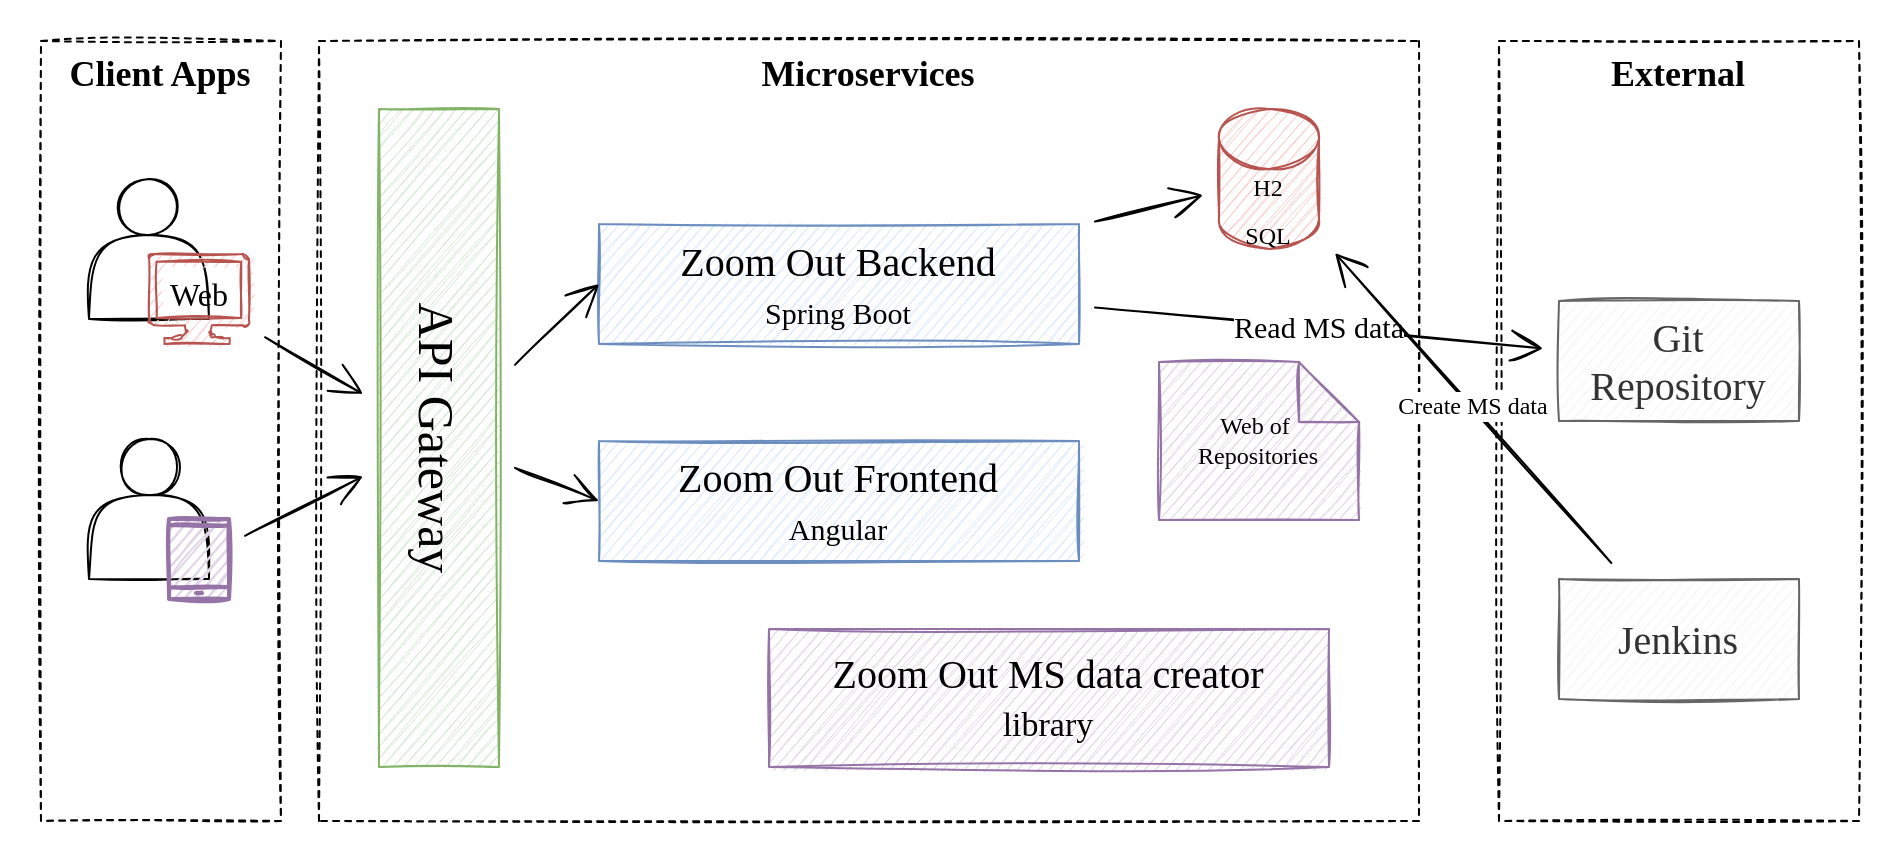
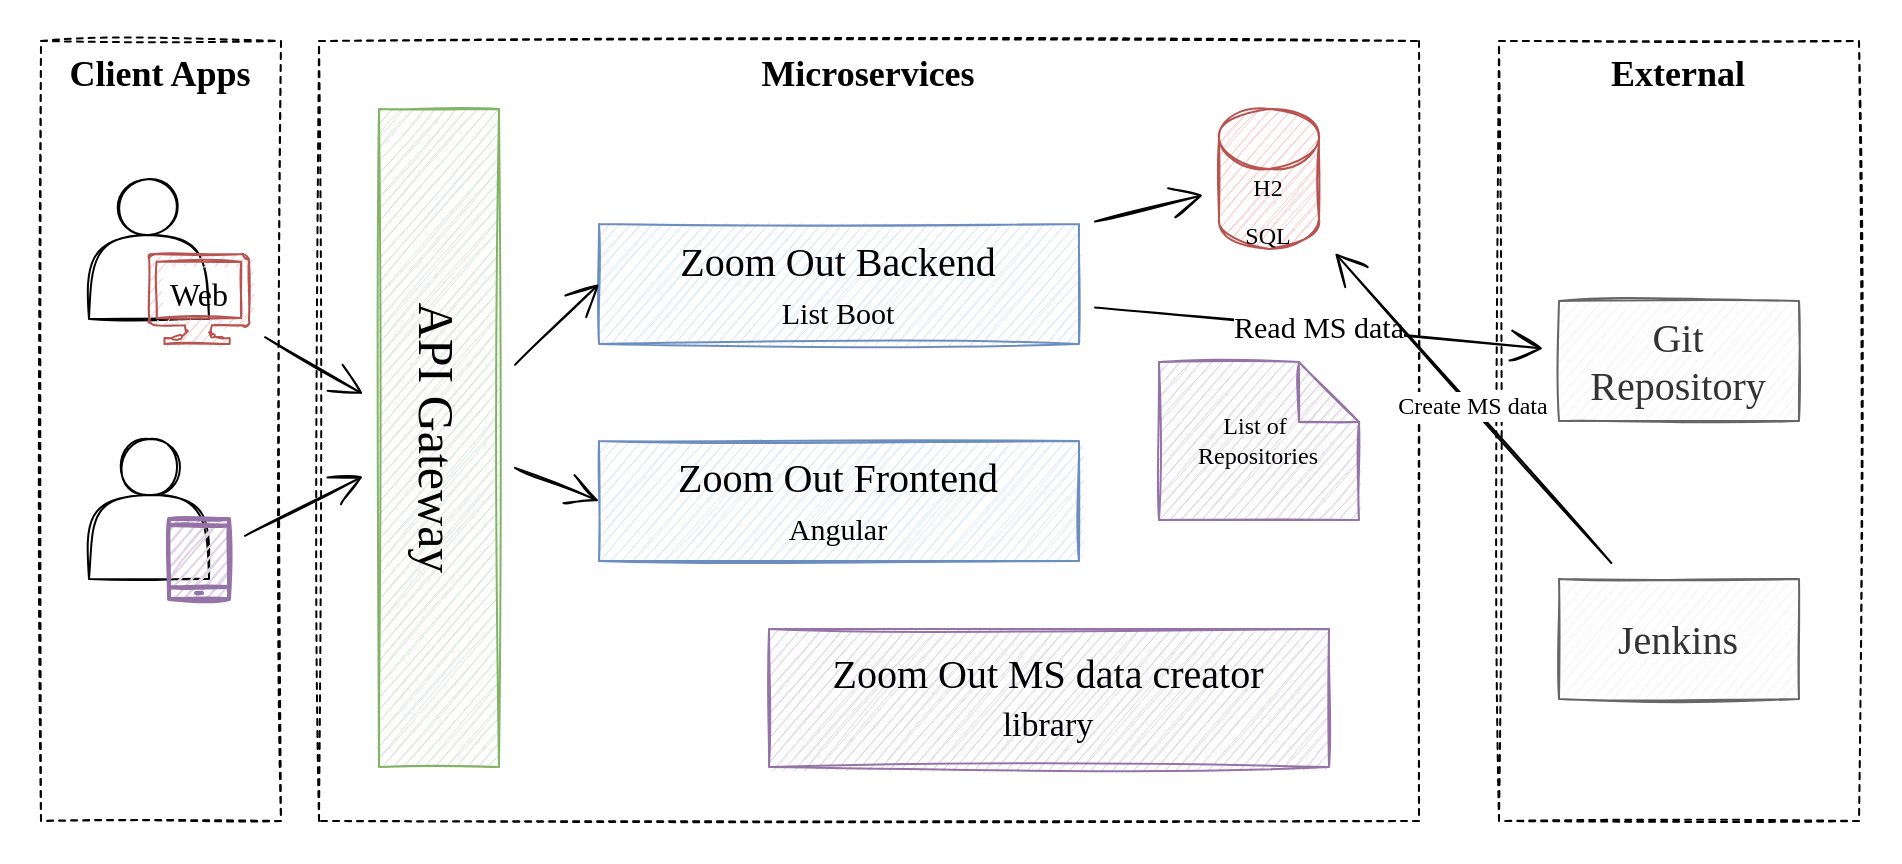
node "Zoom Out Backend Spring Boot": label "Zoom Out Backend Spring Boot" -> "Zoom Out Backend List Boot"
node "Web of Repositories": label "Web of Repositories" -> "List of Repositories"
